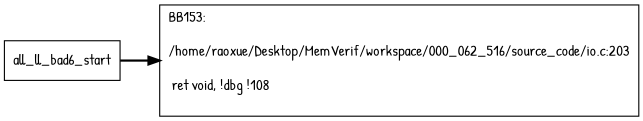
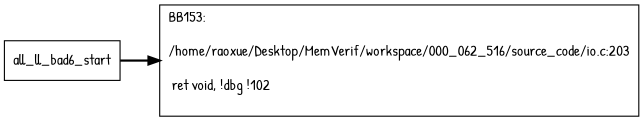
node "BB153:": text "ret void, !dbg !108" -> "ret void, !dbg !102"
